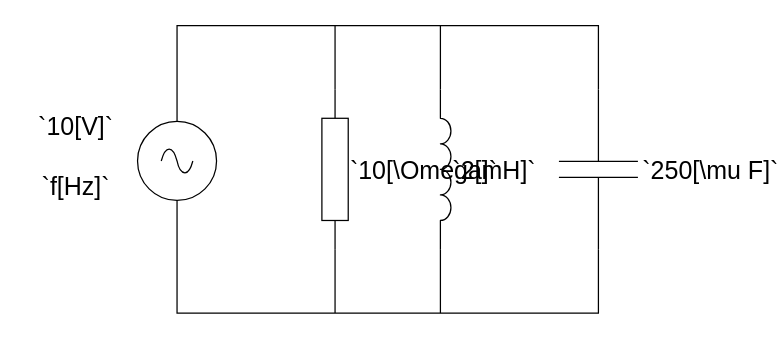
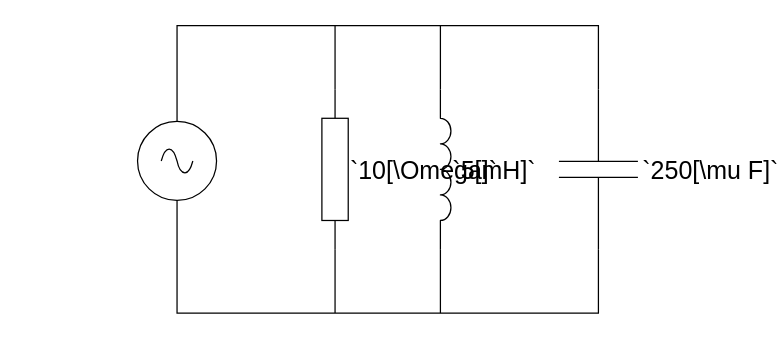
node "`10[V]``f[Hz]`": removed
node "`2[mH]`": label "`2[mH]`" -> "`5[mH]`"
